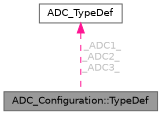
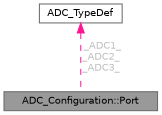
node "ADC_Configuration::TypeDef": label "ADC_Configuration::TypeDef" -> "ADC_Configuration::Port"
